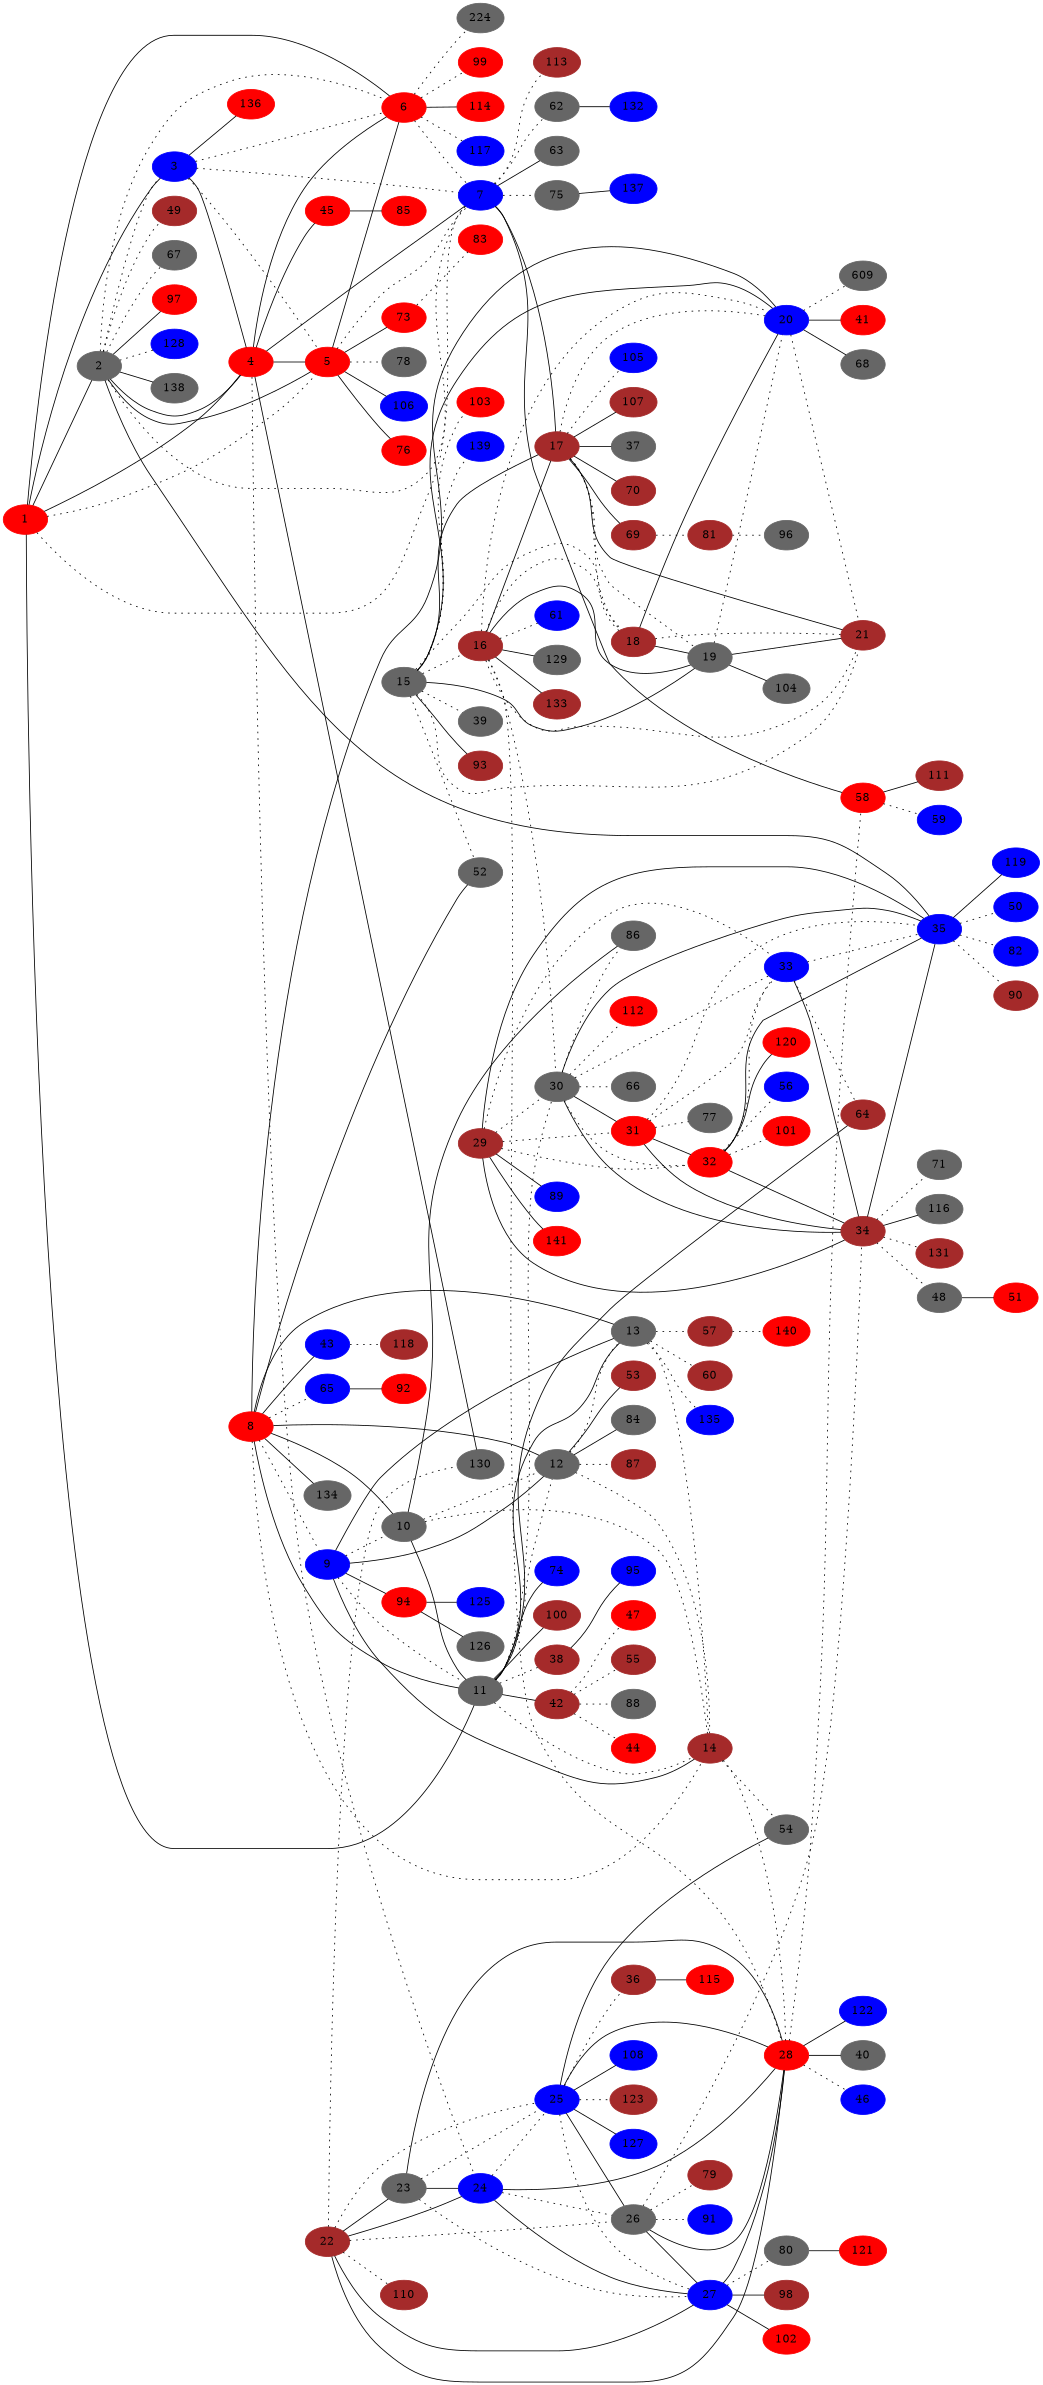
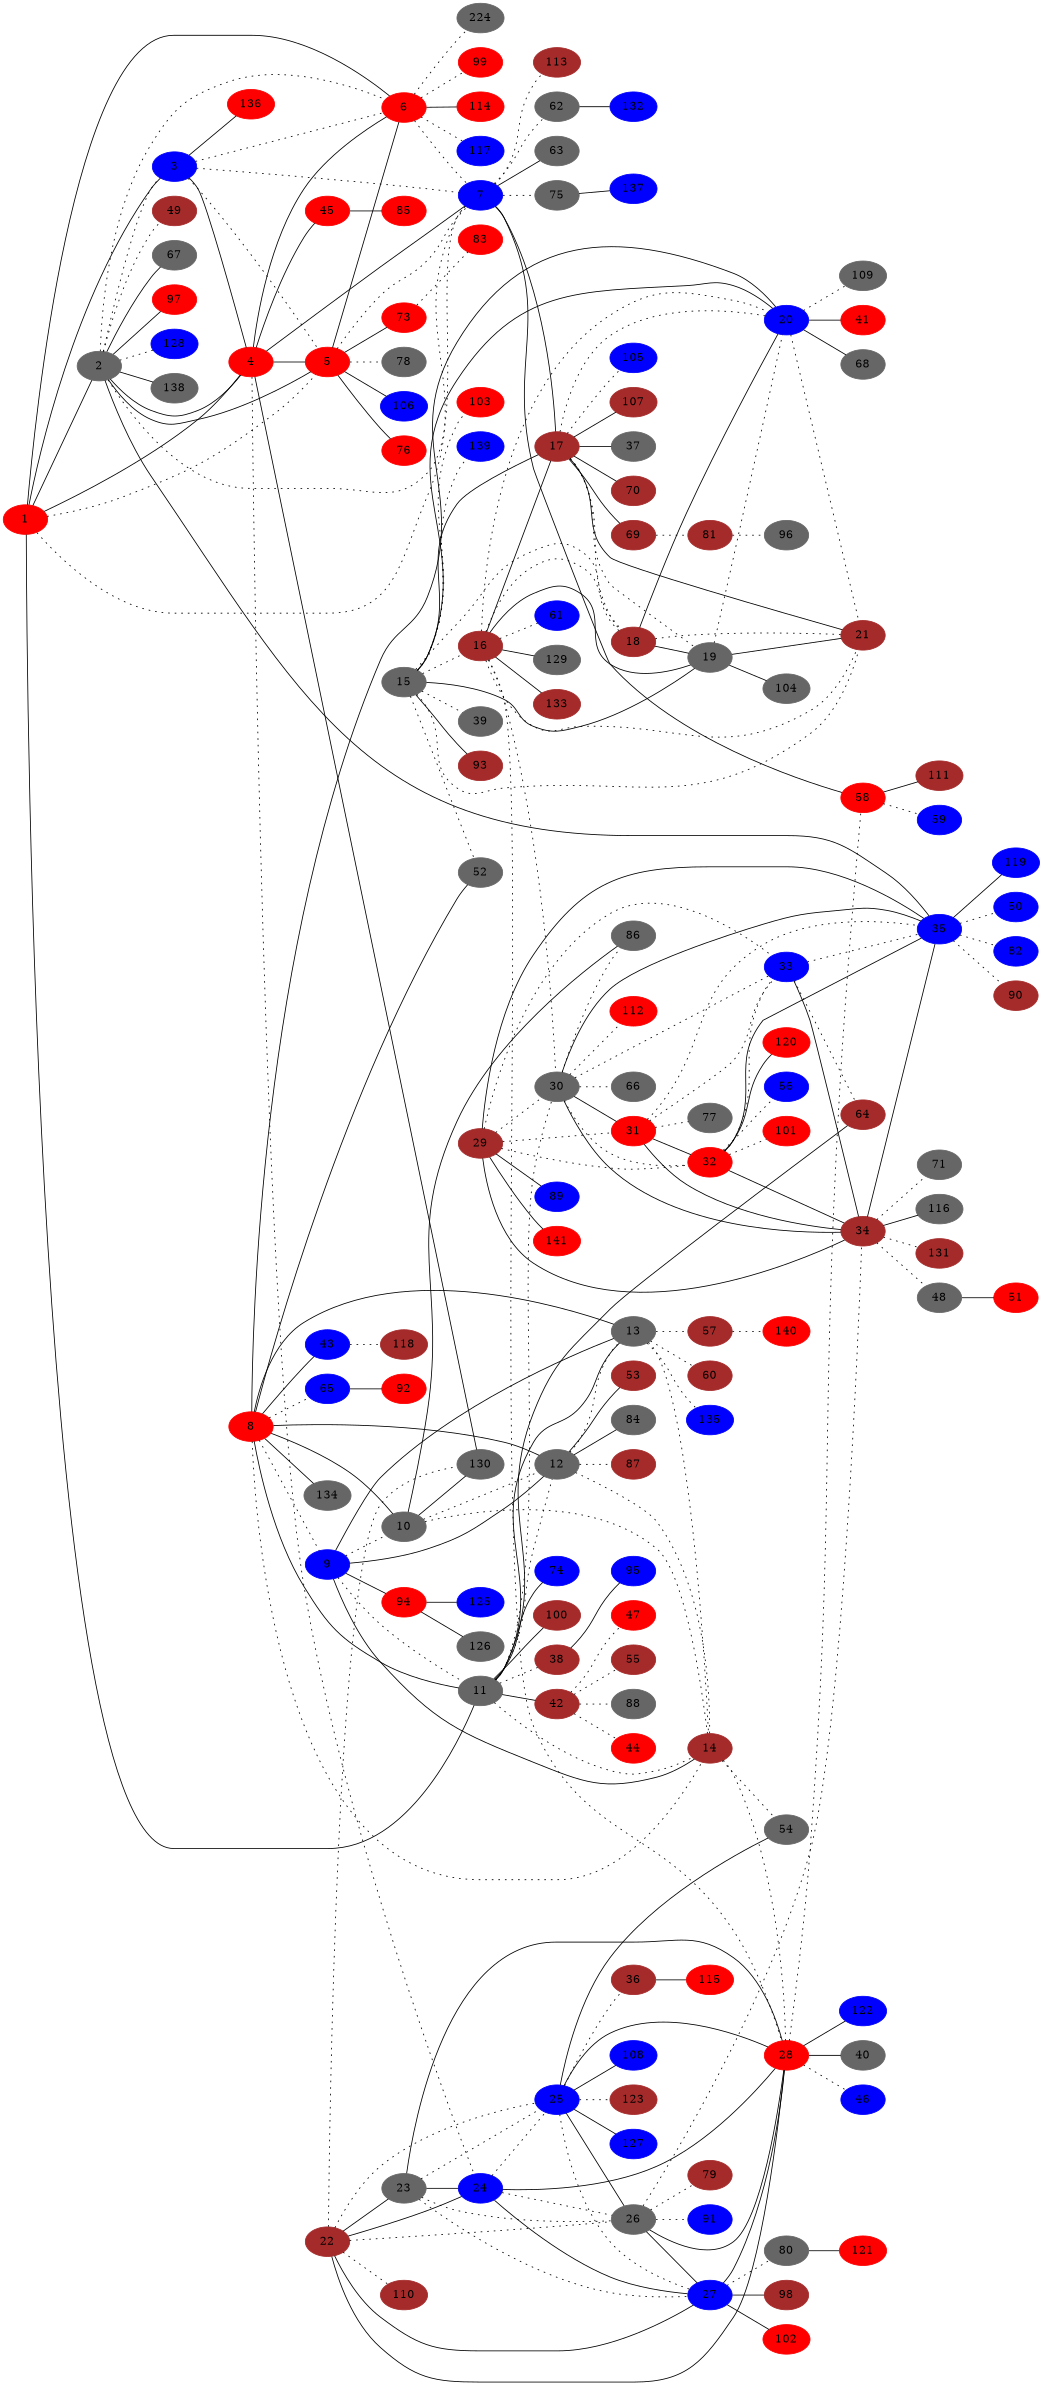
node "609": label "609" -> "109"
edge "67" -- "2": style dotted -> solid
edge "10" -- "11": now "10" -- "130"
edge "23" -- "26": added
